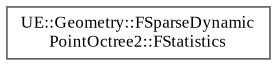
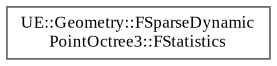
node "UE::Geometry::FSparseDynamic PointOctree2::FStatistics": label "UE::Geometry::FSparseDynamic PointOctree2::FStatistics" -> "UE::Geometry::FSparseDynamic PointOctree3::FStatistics"
